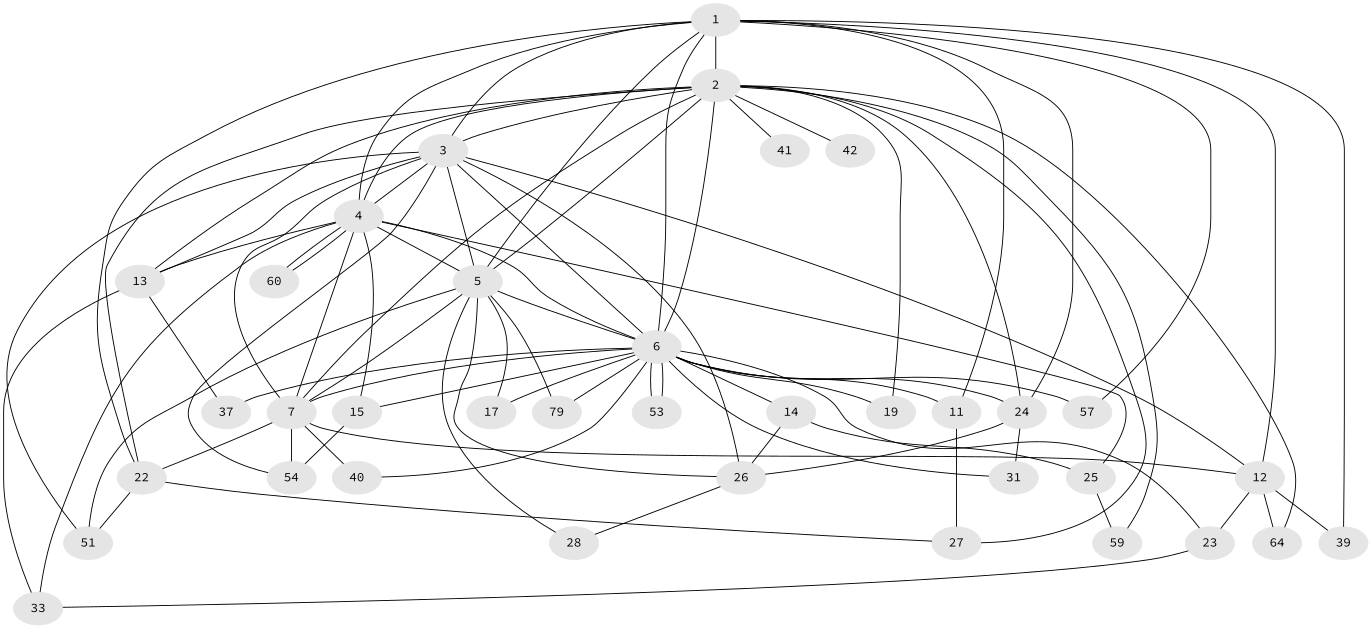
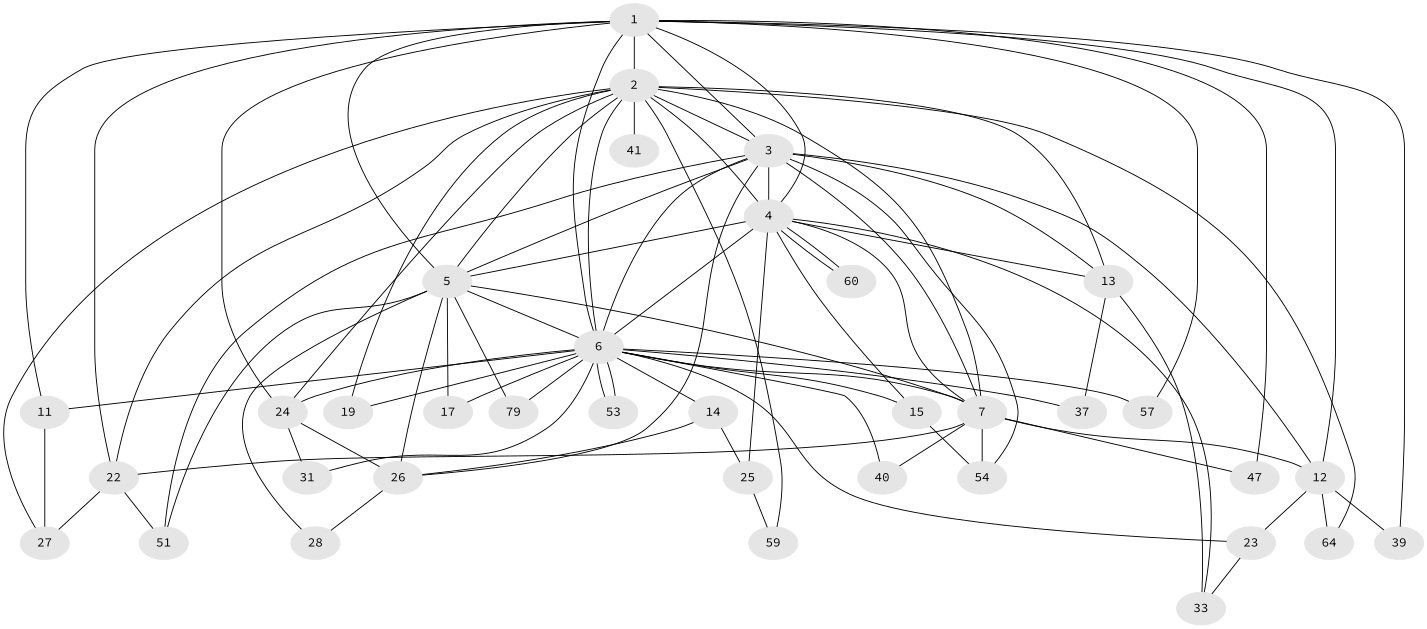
node "42": removed
node "47": added
